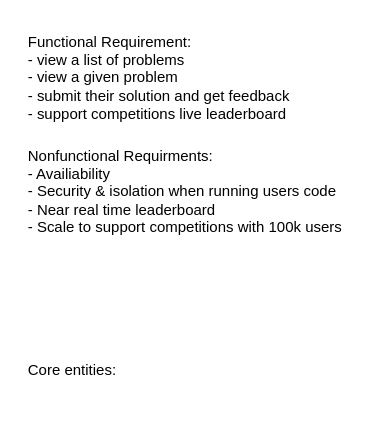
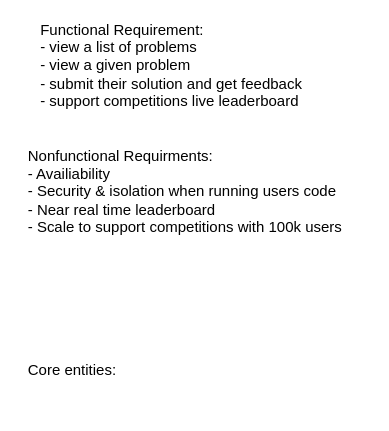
node "Functional Requirement: - view a list of problems - view a given problem - submit their solution and get feedback - support competitions live leaderboard": moved (168, 78) -> (180, 66)
